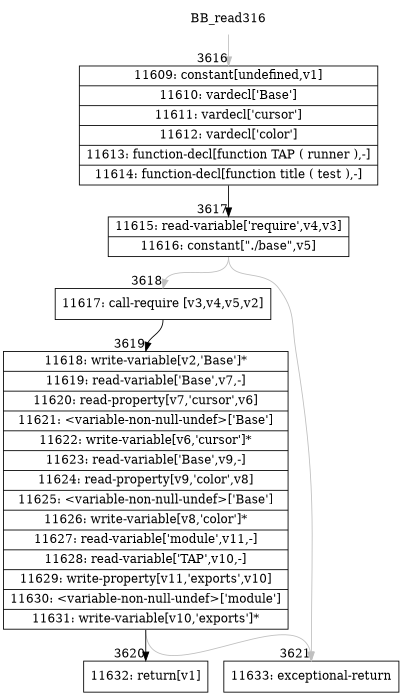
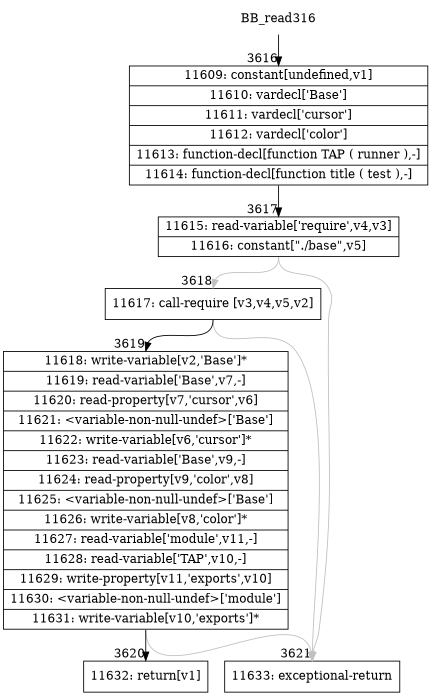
edge "BB_read316" -> "11609: constant[undefined,v1]": color gray -> black
edge "11617: call-require [v3,v4,v5,v2]" -> "11633: exceptional-return": added
